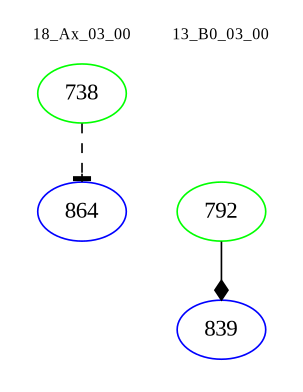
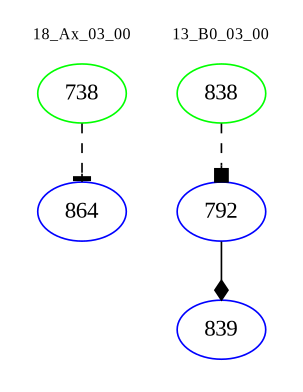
node "838": added
node "792": color green -> blue
